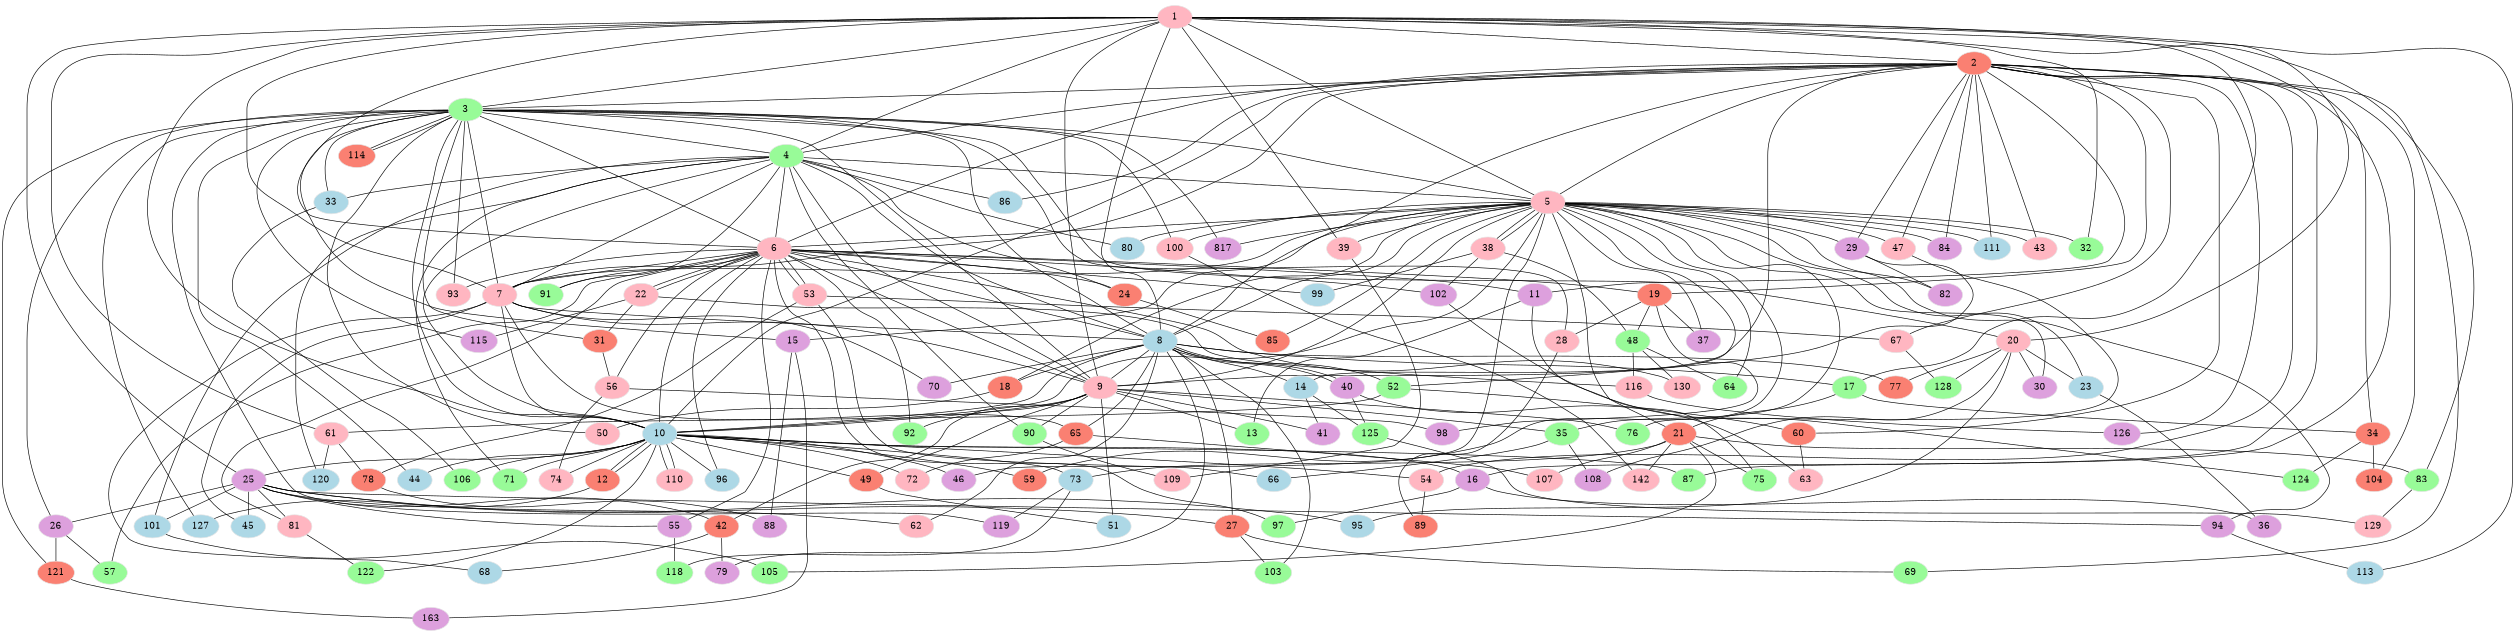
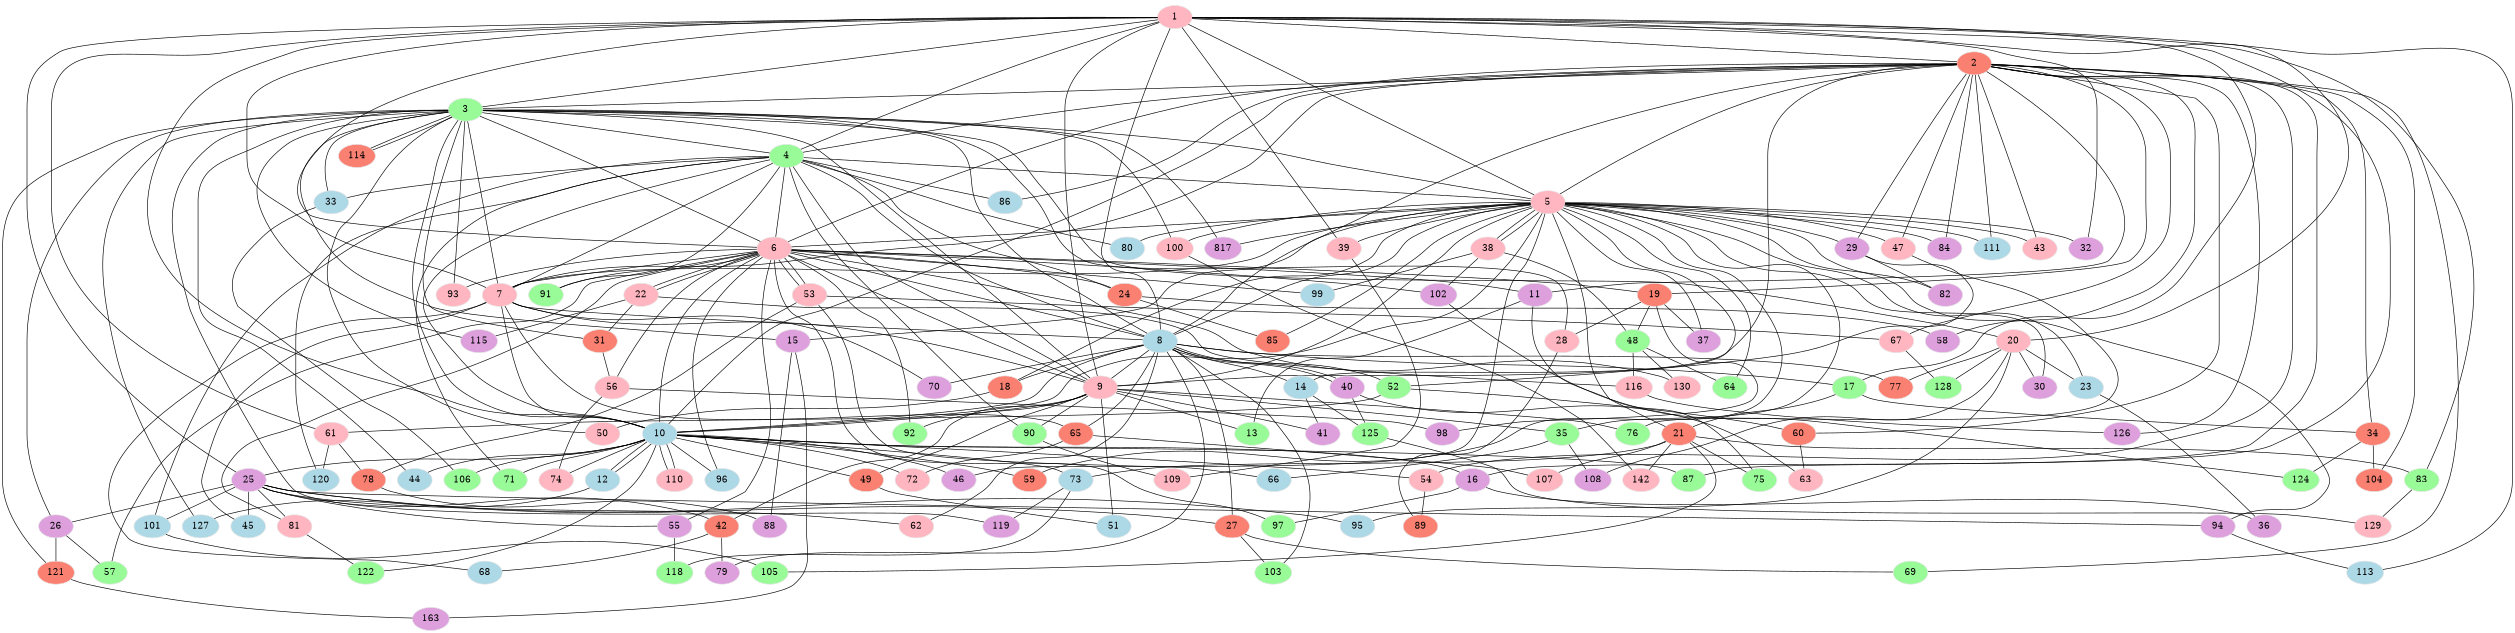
node "32": fillcolor palegreen -> plum
node "58": added
node "12": fillcolor salmon -> lightblue
